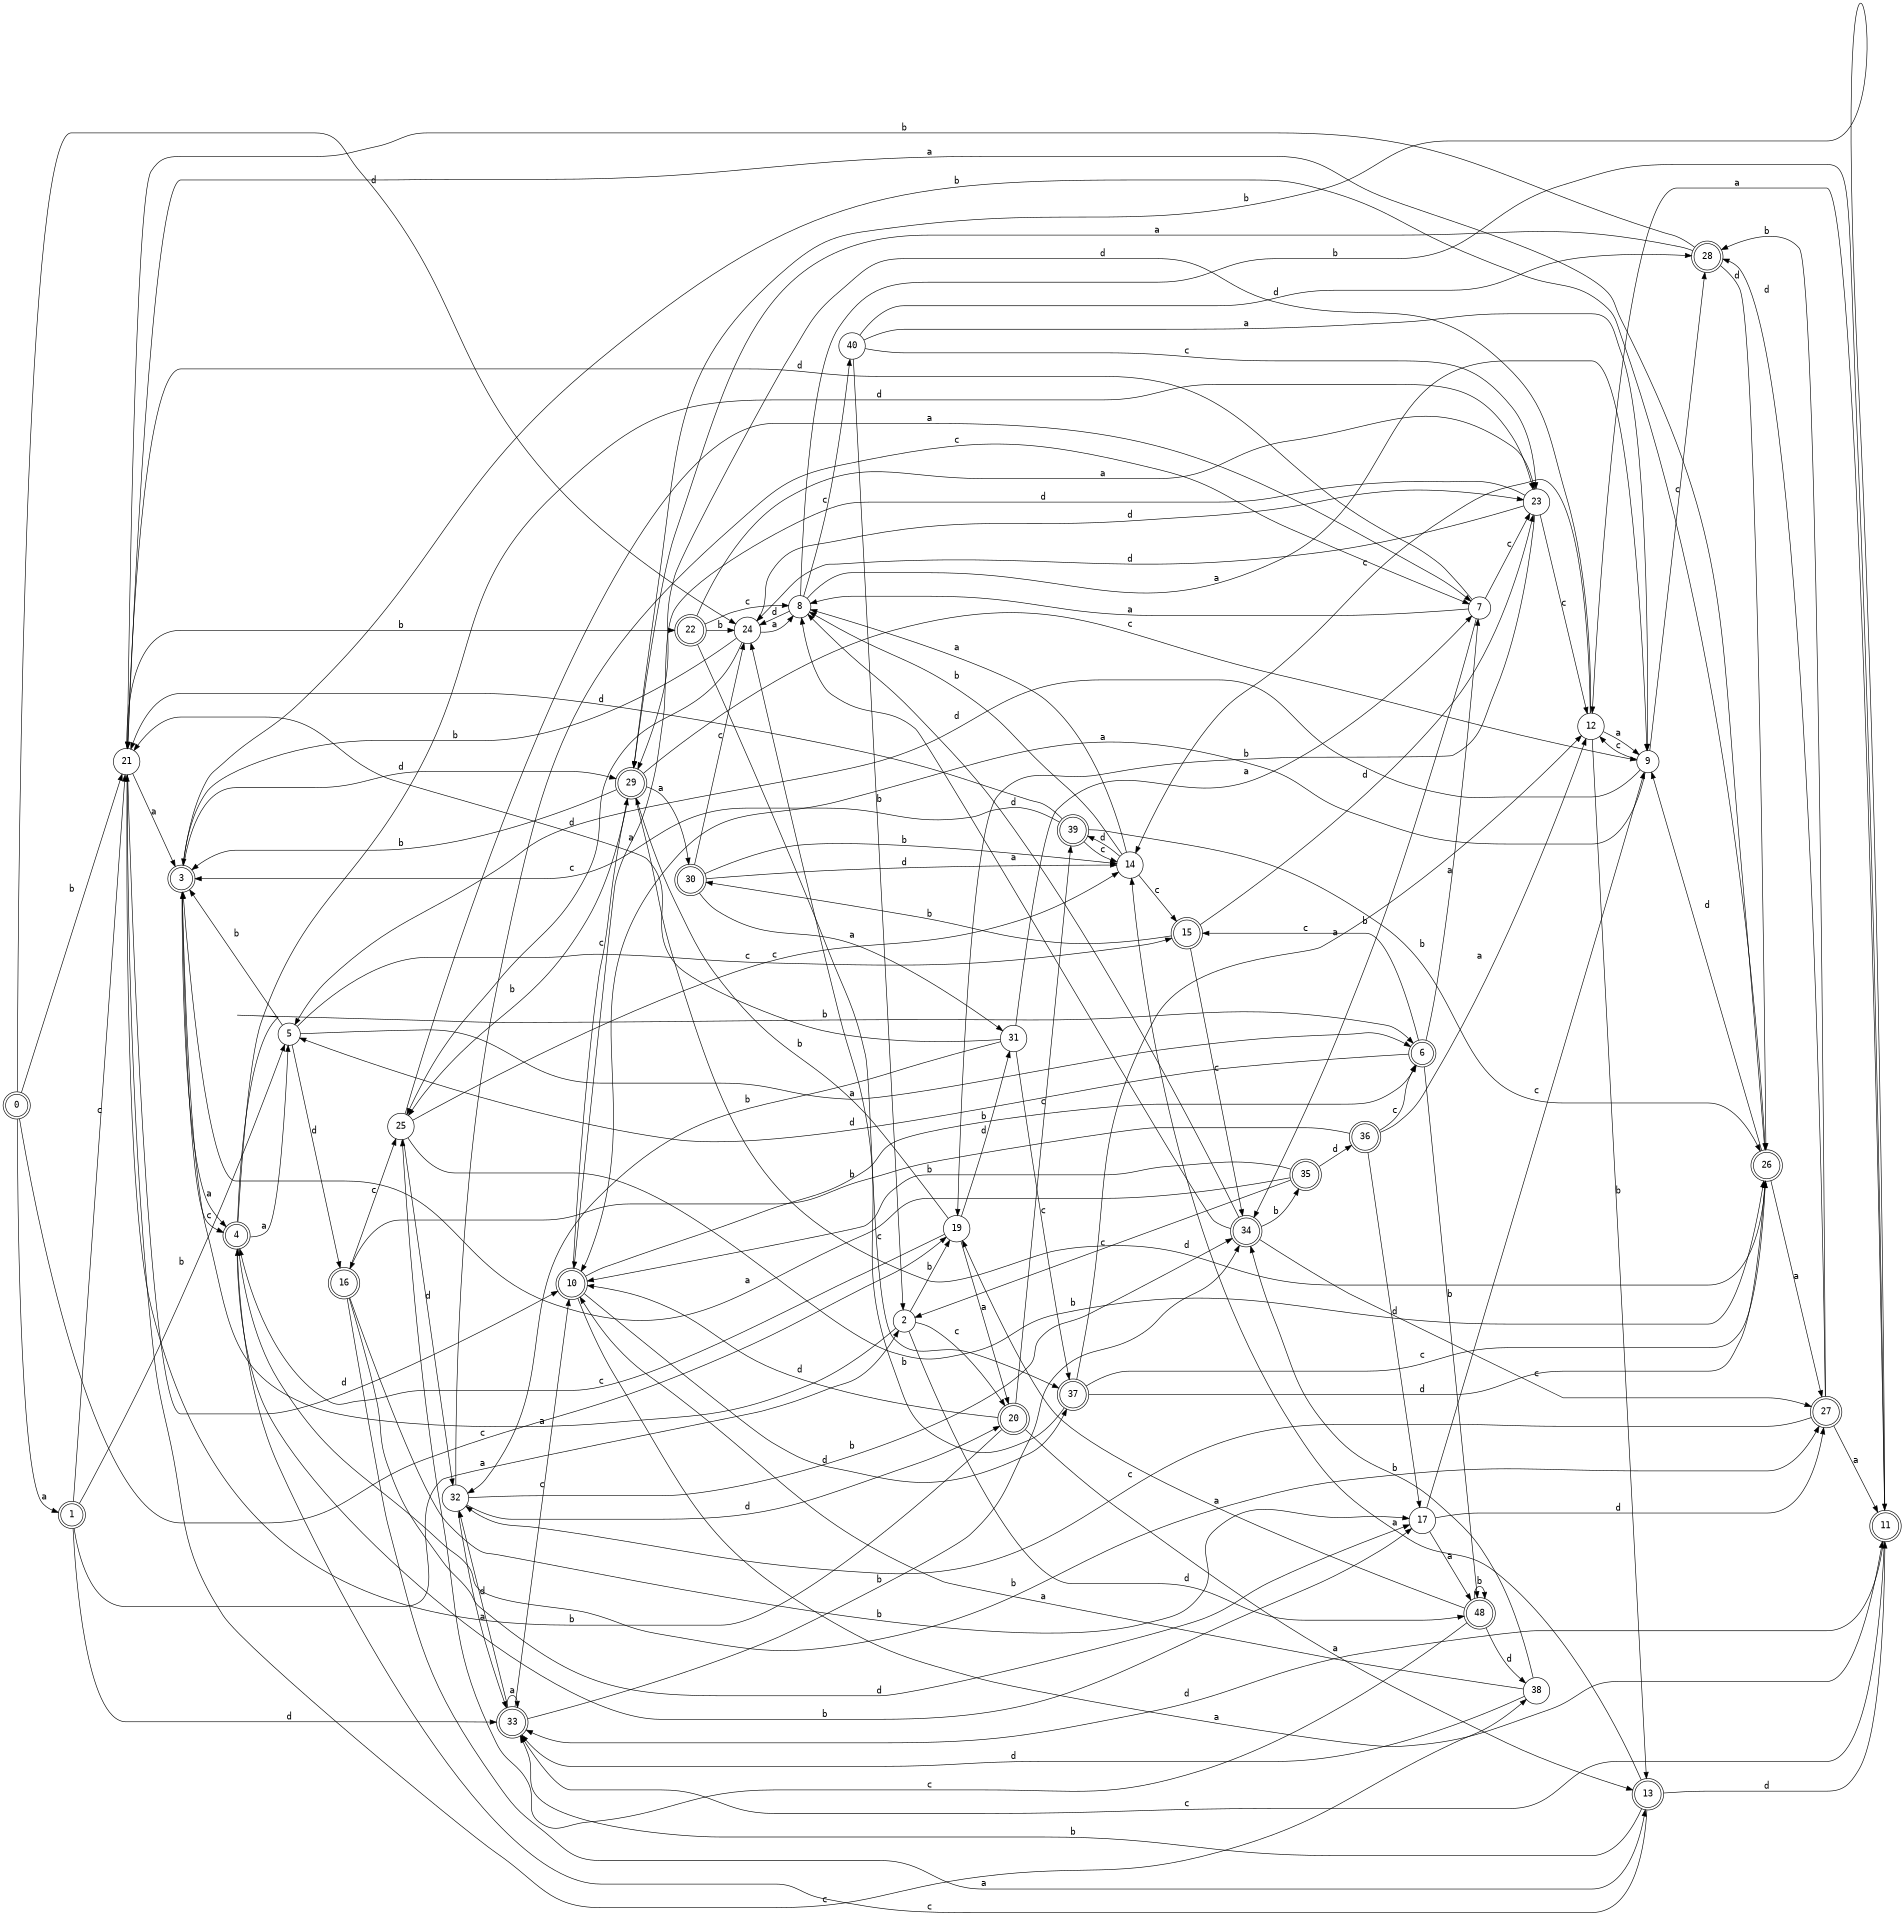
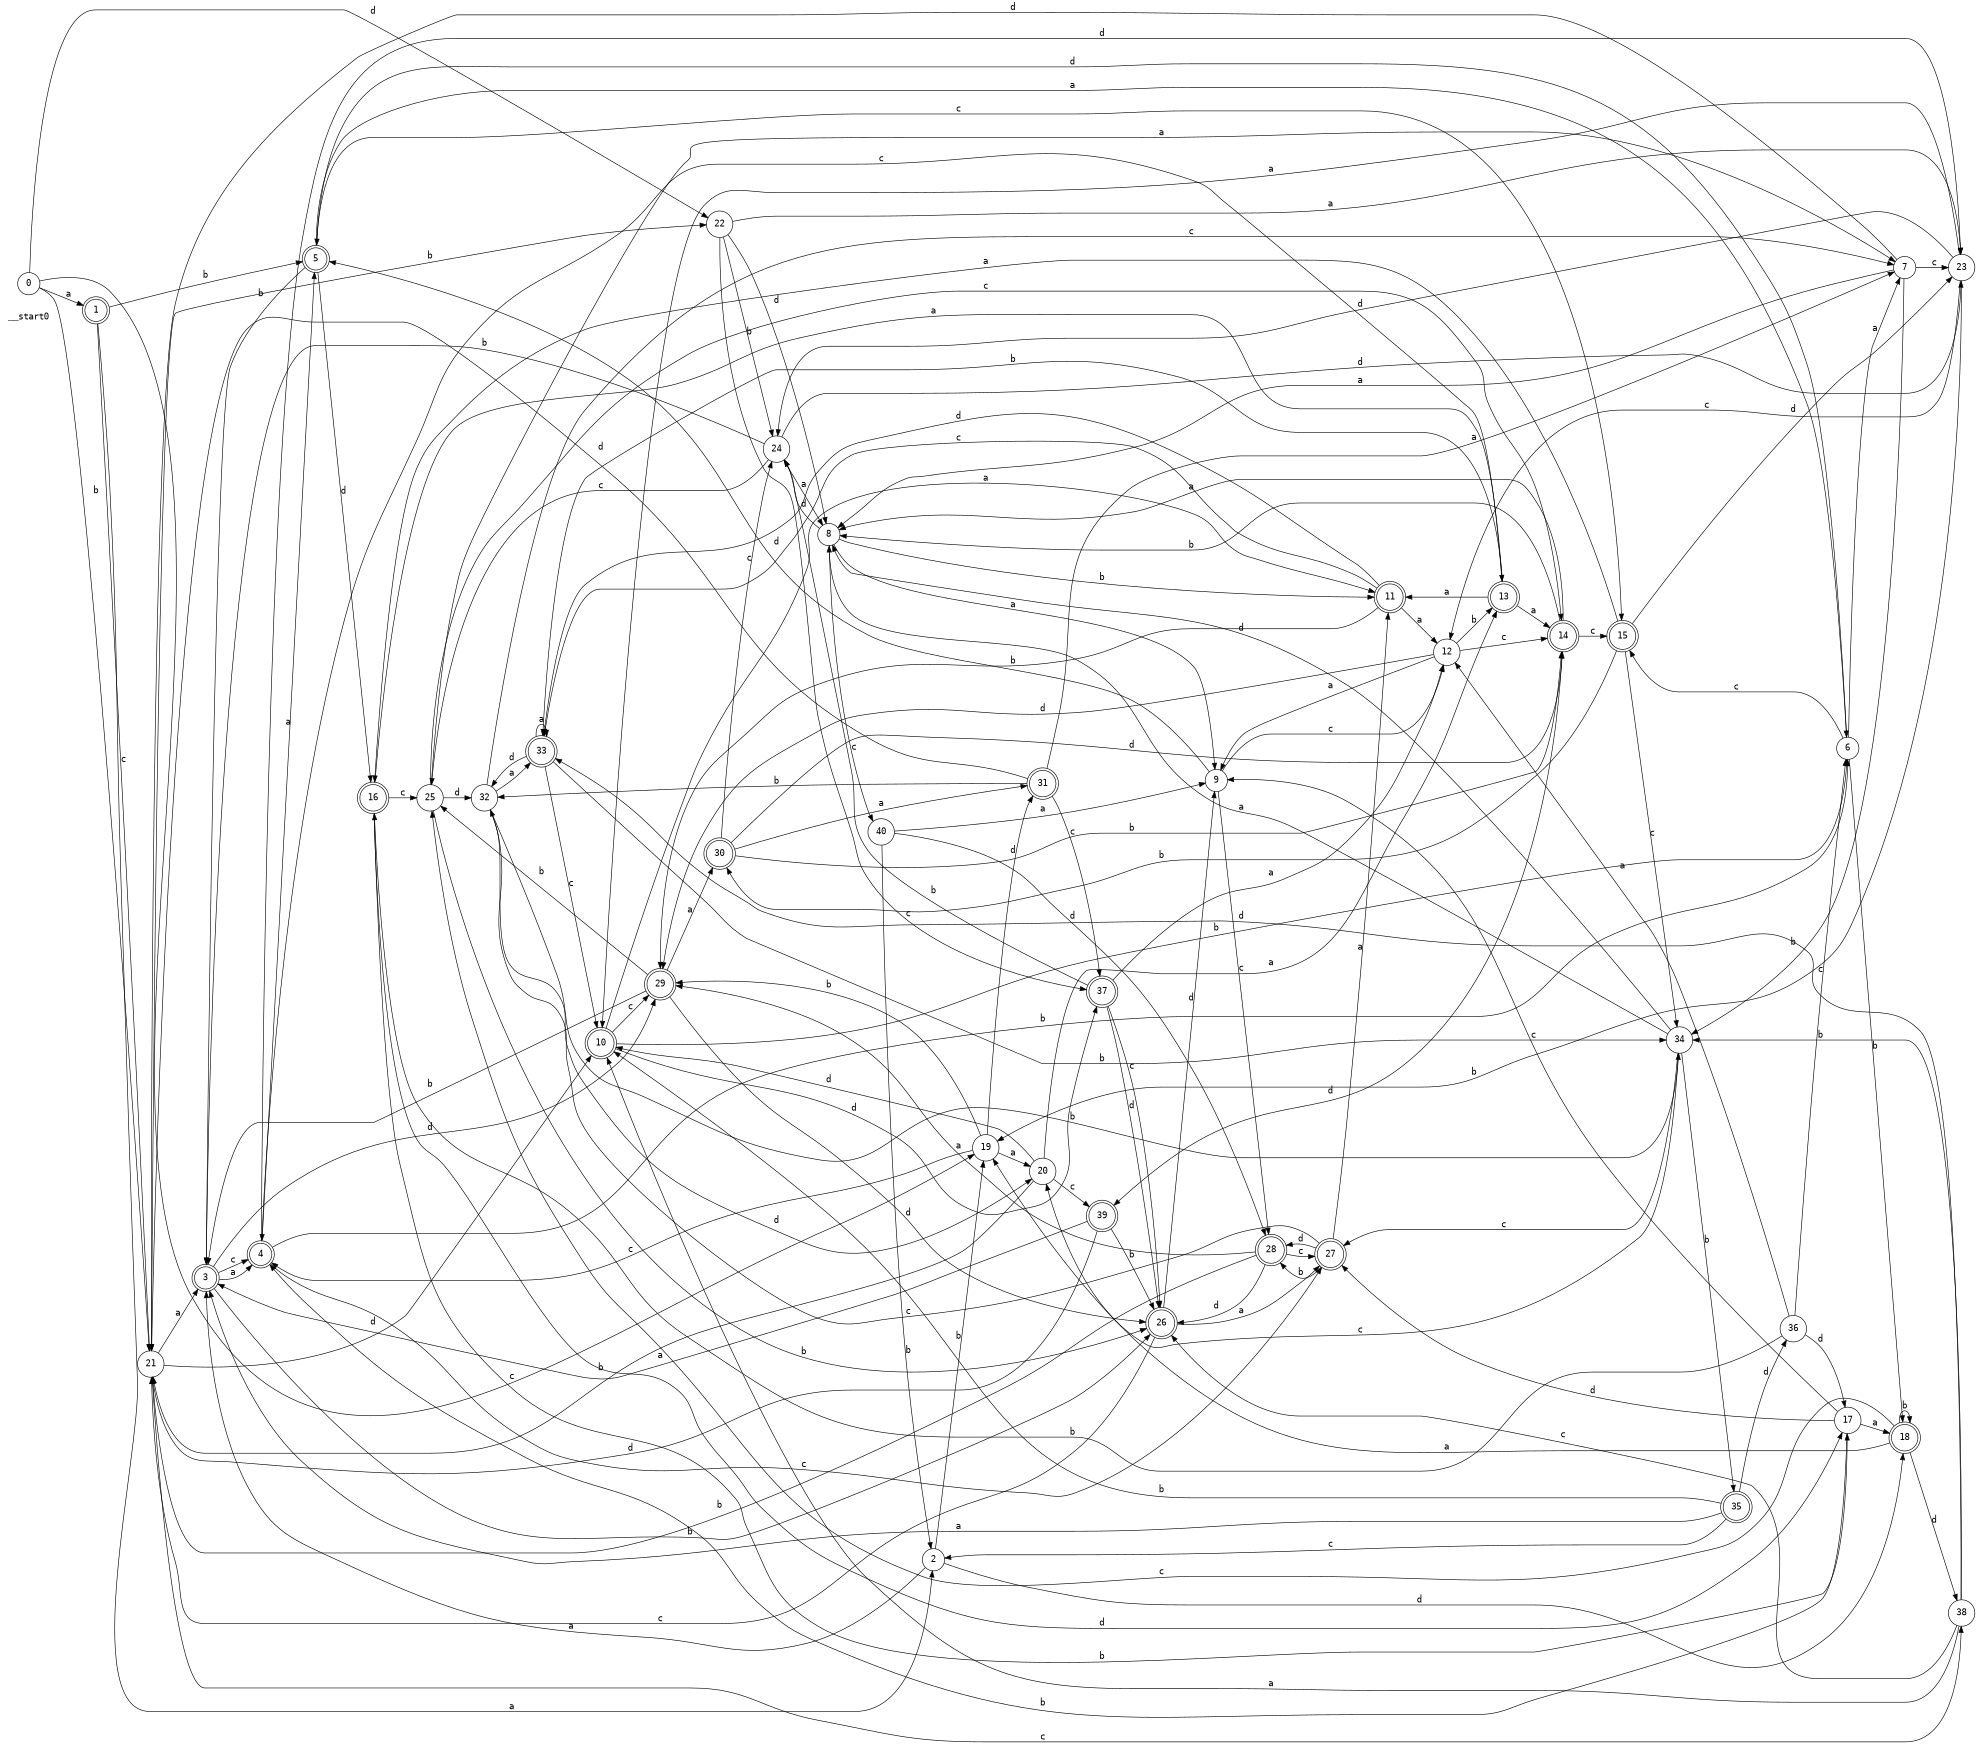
edge "26" -> "21": label "a" -> "c"
edge "0" -> "24": now "0" -> "22"
edge "15" -> "16": added, label "a"
node "__start0": added
edge "40" -> "23": removed, label "c"
edge "23" -> "10": label "d" -> "a"
edge "22" -> "8": label "c" -> "d"
node "22": shape doublecircle -> circle
edge "29" -> "9": removed, label "c"
edge "9" -> "10": removed, label "a"
edge "39" -> "14": removed, label "c"
node "14": shape circle -> doublecircle
node "5": shape circle -> doublecircle
node "31": shape circle -> doublecircle
node "6": shape doublecircle -> circle
node "0": shape doublecircle -> circle
node "36": shape doublecircle -> circle
node "34": shape doublecircle -> circle
edge "28" -> "27": added, label "c"
edge "2" -> "20": now "34" -> "20"
node "20": shape doublecircle -> circle
edge "38" -> "26": added, label "c"
edge "4" -> "27": label "b" -> "c"
node "48": label "48" -> "18"
edge "4" -> "17": reversed
edge "1" -> "33": removed, label "d"
edge "13" -> "11": label "d" -> "a"
